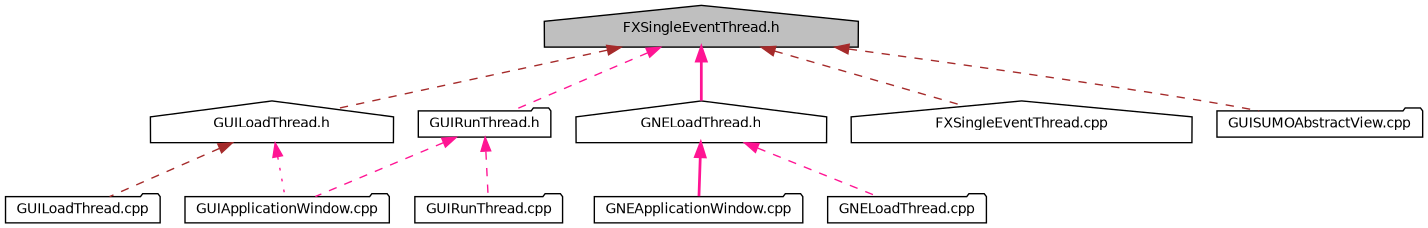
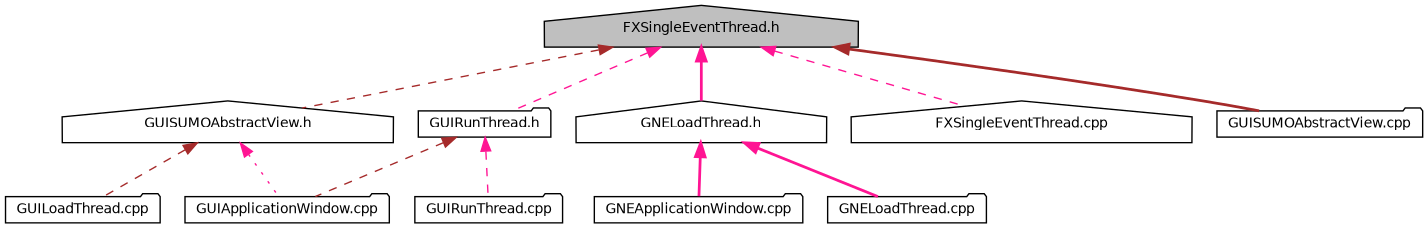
edge "GUISUMOAbstractView.cpp" -> "FXSingleEventThread.h": style dashed -> bold
edge "FXSingleEventThread.cpp" -> "FXSingleEventThread.h": color brown -> deeppink
node "GUILoadThread.h": label "GUILoadThread.h" -> "GUISUMOAbstractView.h"
edge "GUIApplicationWindow.cpp" -> "GUIRunThread.h": color deeppink -> brown
edge "GNELoadThread.cpp" -> "GNELoadThread.h": style dashed -> bold
